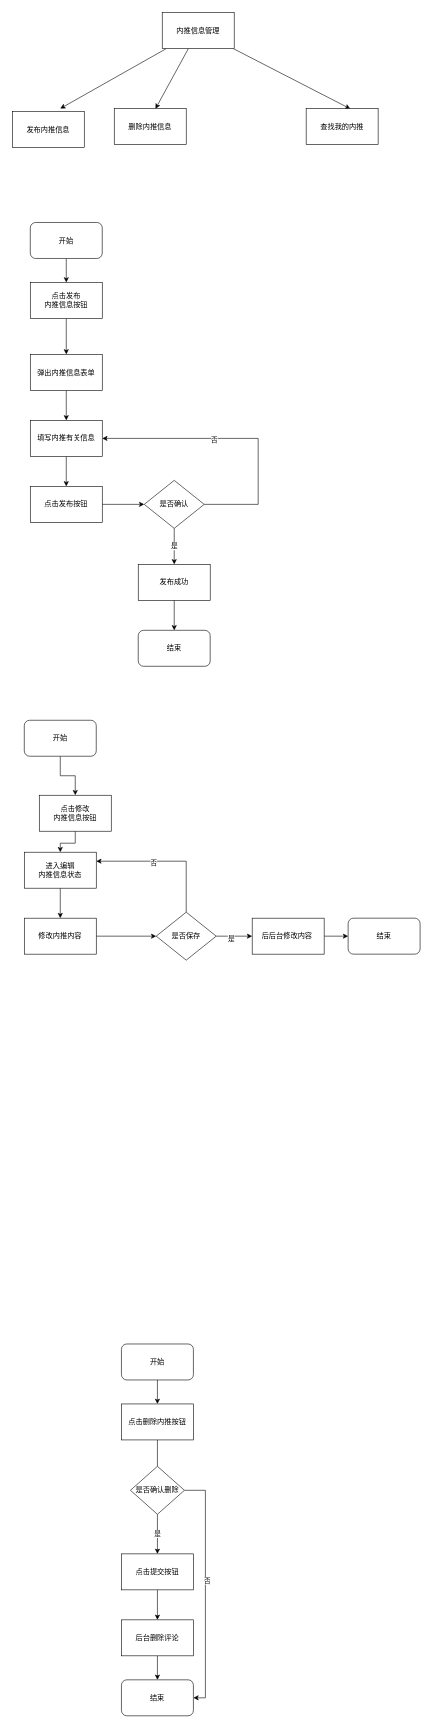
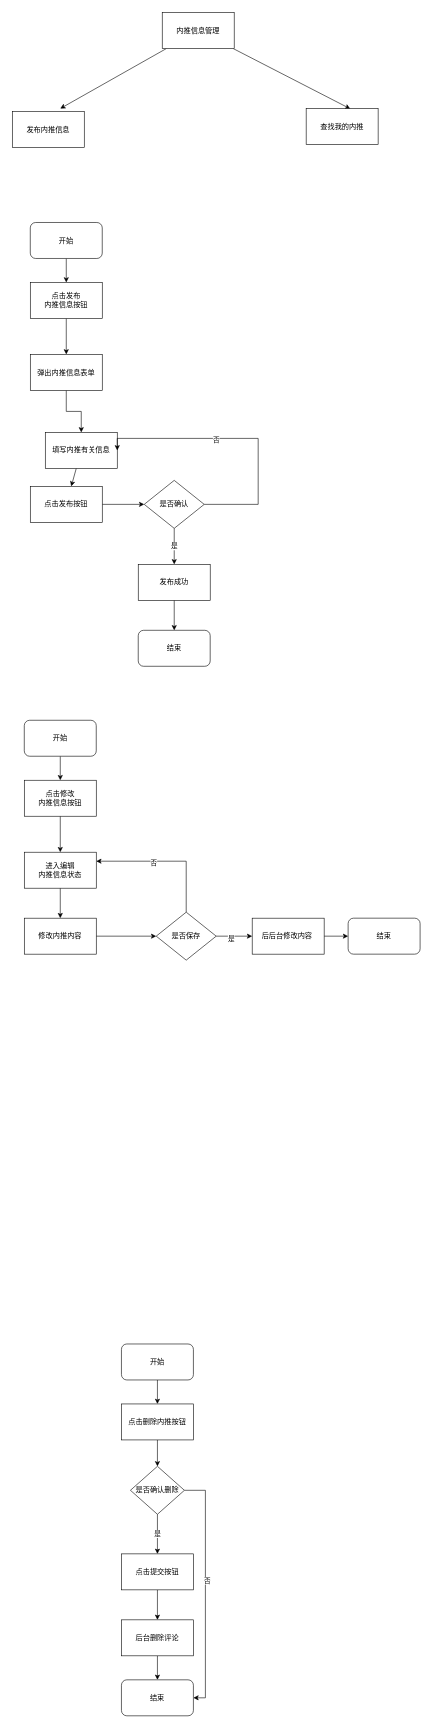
edge "内推信息管理" -> "删除内推信息": removed
node "删除内推信息": removed
node "填写内推有关信息": moved (66, 438) -> (81, 450)
node "点击修改 内推信息按钮": moved (75, 813) -> (60, 798)
edge "点击删除内推按钮" -- "是否确认删除": arrowhead none -> classic
